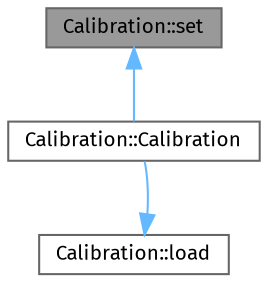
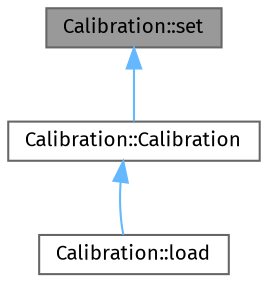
edge "Calibration::Calibration" -> "Calibration::load": reversed
